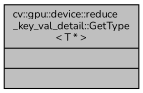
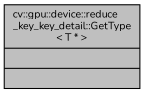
node "cv::gpu::device::reduce": text "_key_val_detail::GetType" -> "_key_key_detail::GetType"
